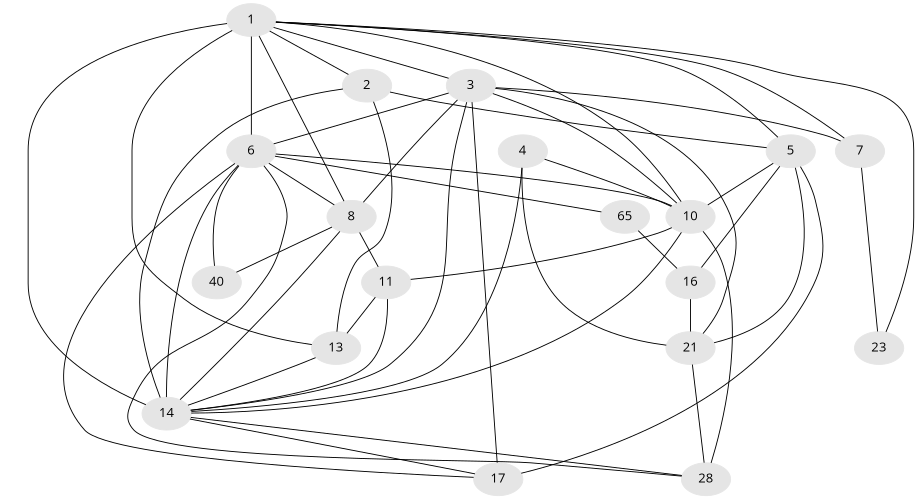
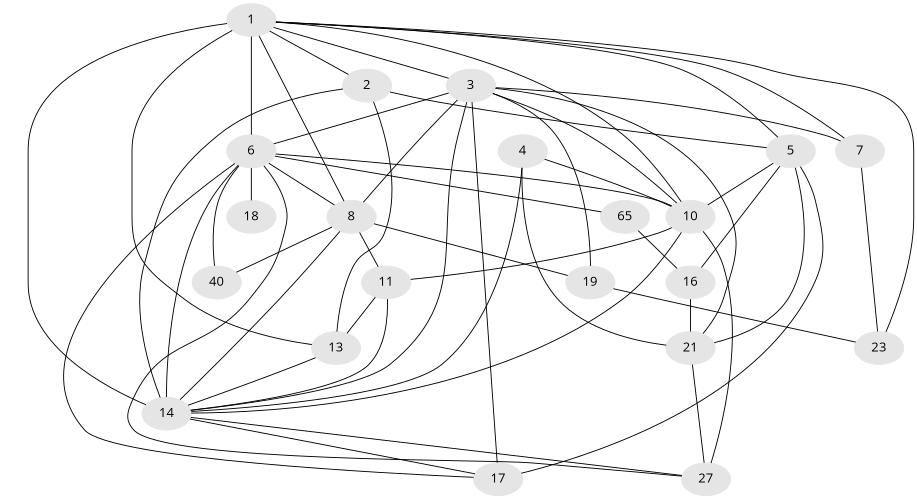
node "18": added
node "19": added
node "28": label "28" -> "27"
